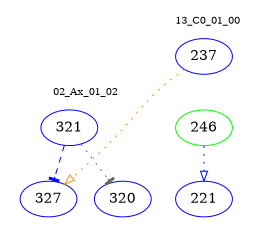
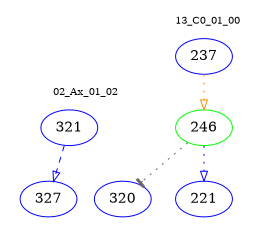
edge "237" -> "327": now "237" -> "246"
edge "321" -> "327": arrowhead tee -> onormal
edge "321" -> "320": now "246" -> "320"
